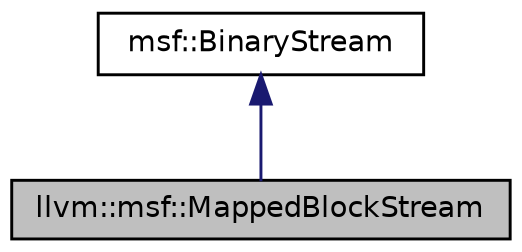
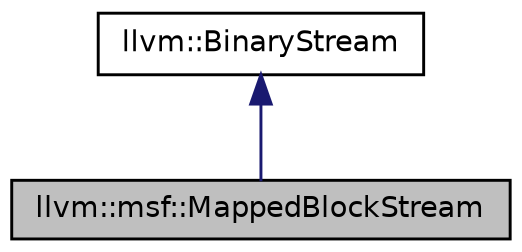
node "msf::BinaryStream": label "msf::BinaryStream" -> "llvm::BinaryStream"
